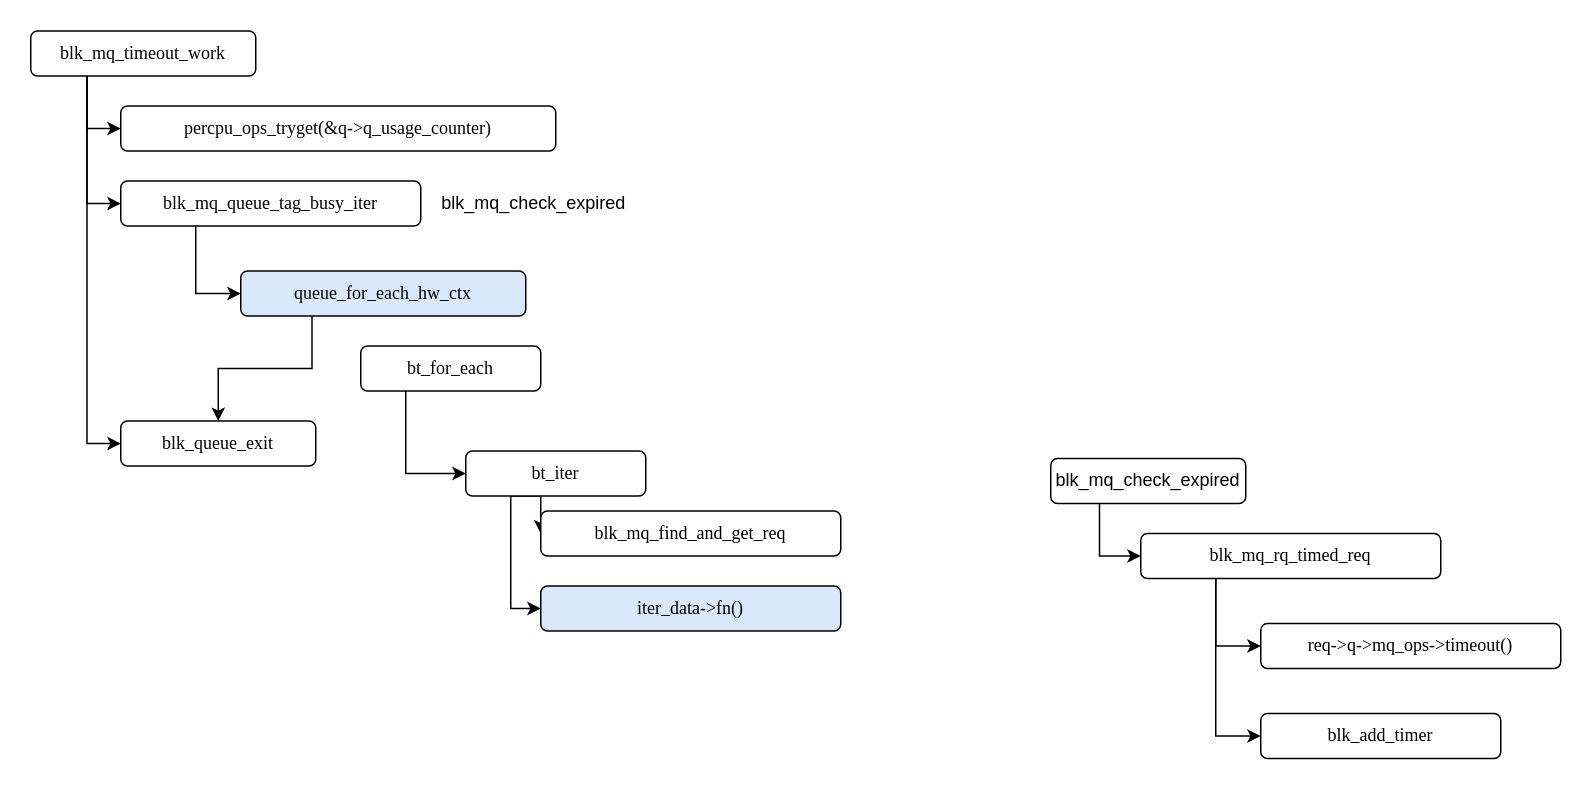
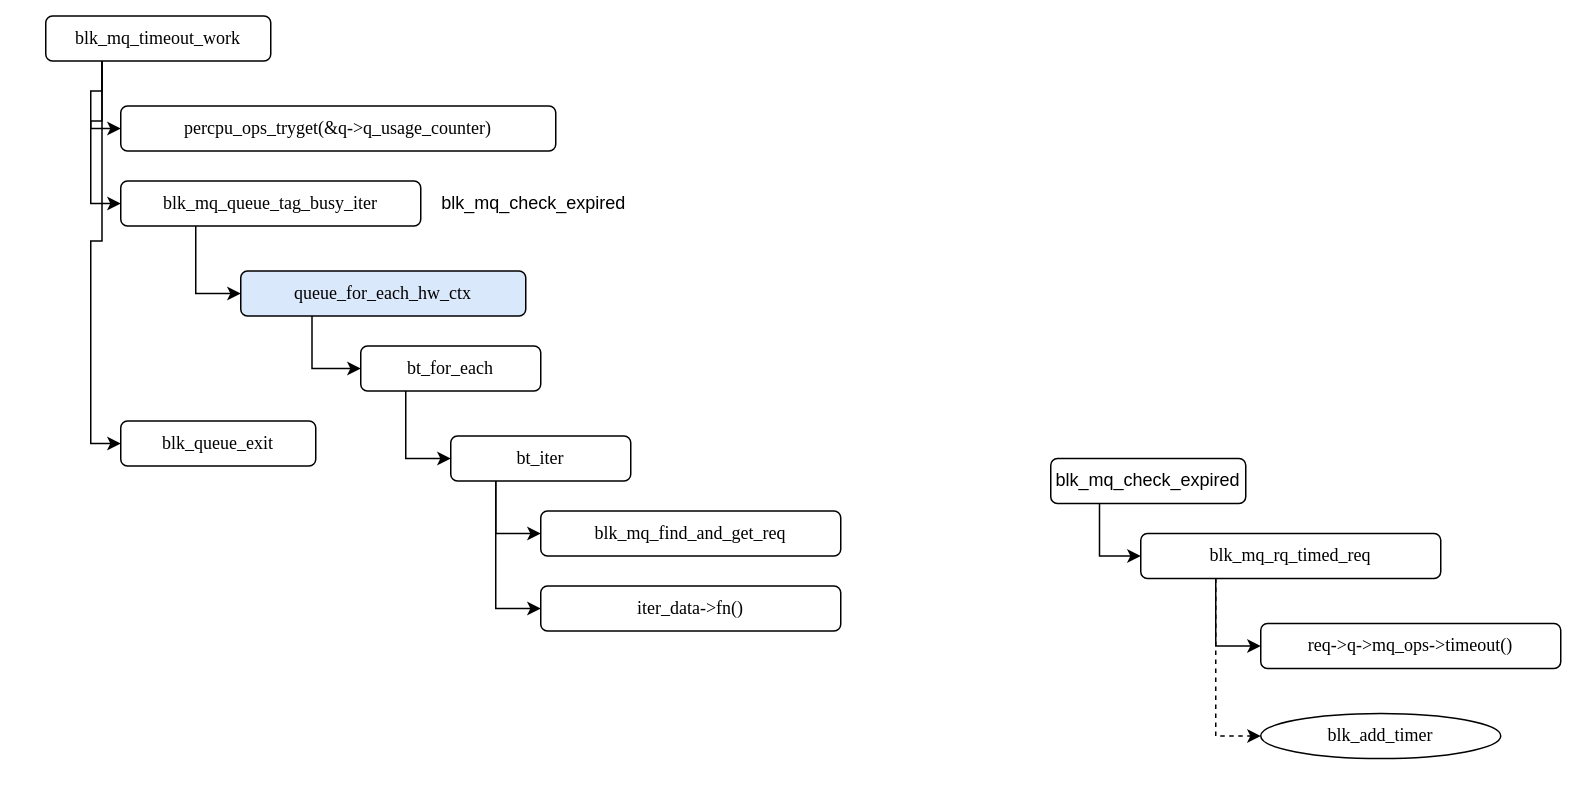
node "blk_mq_timeout_work": moved (143, 53) -> (158, 38)
edge "queue_for_each_hw_ctx" -> "blk_queue_exit": now "queue_for_each_hw_ctx" -> "bt_for_each"
node "bt_iter": moved (556, 473) -> (541, 458)
node "iter_data->fn()": fillcolor #dae8fc -> #ffffff
edge "blk_mq_rq_timed_req" -> "blk_add_timer": style solid -> dashed
node "blk_add_timer": shape rounded rectangle -> ellipse
